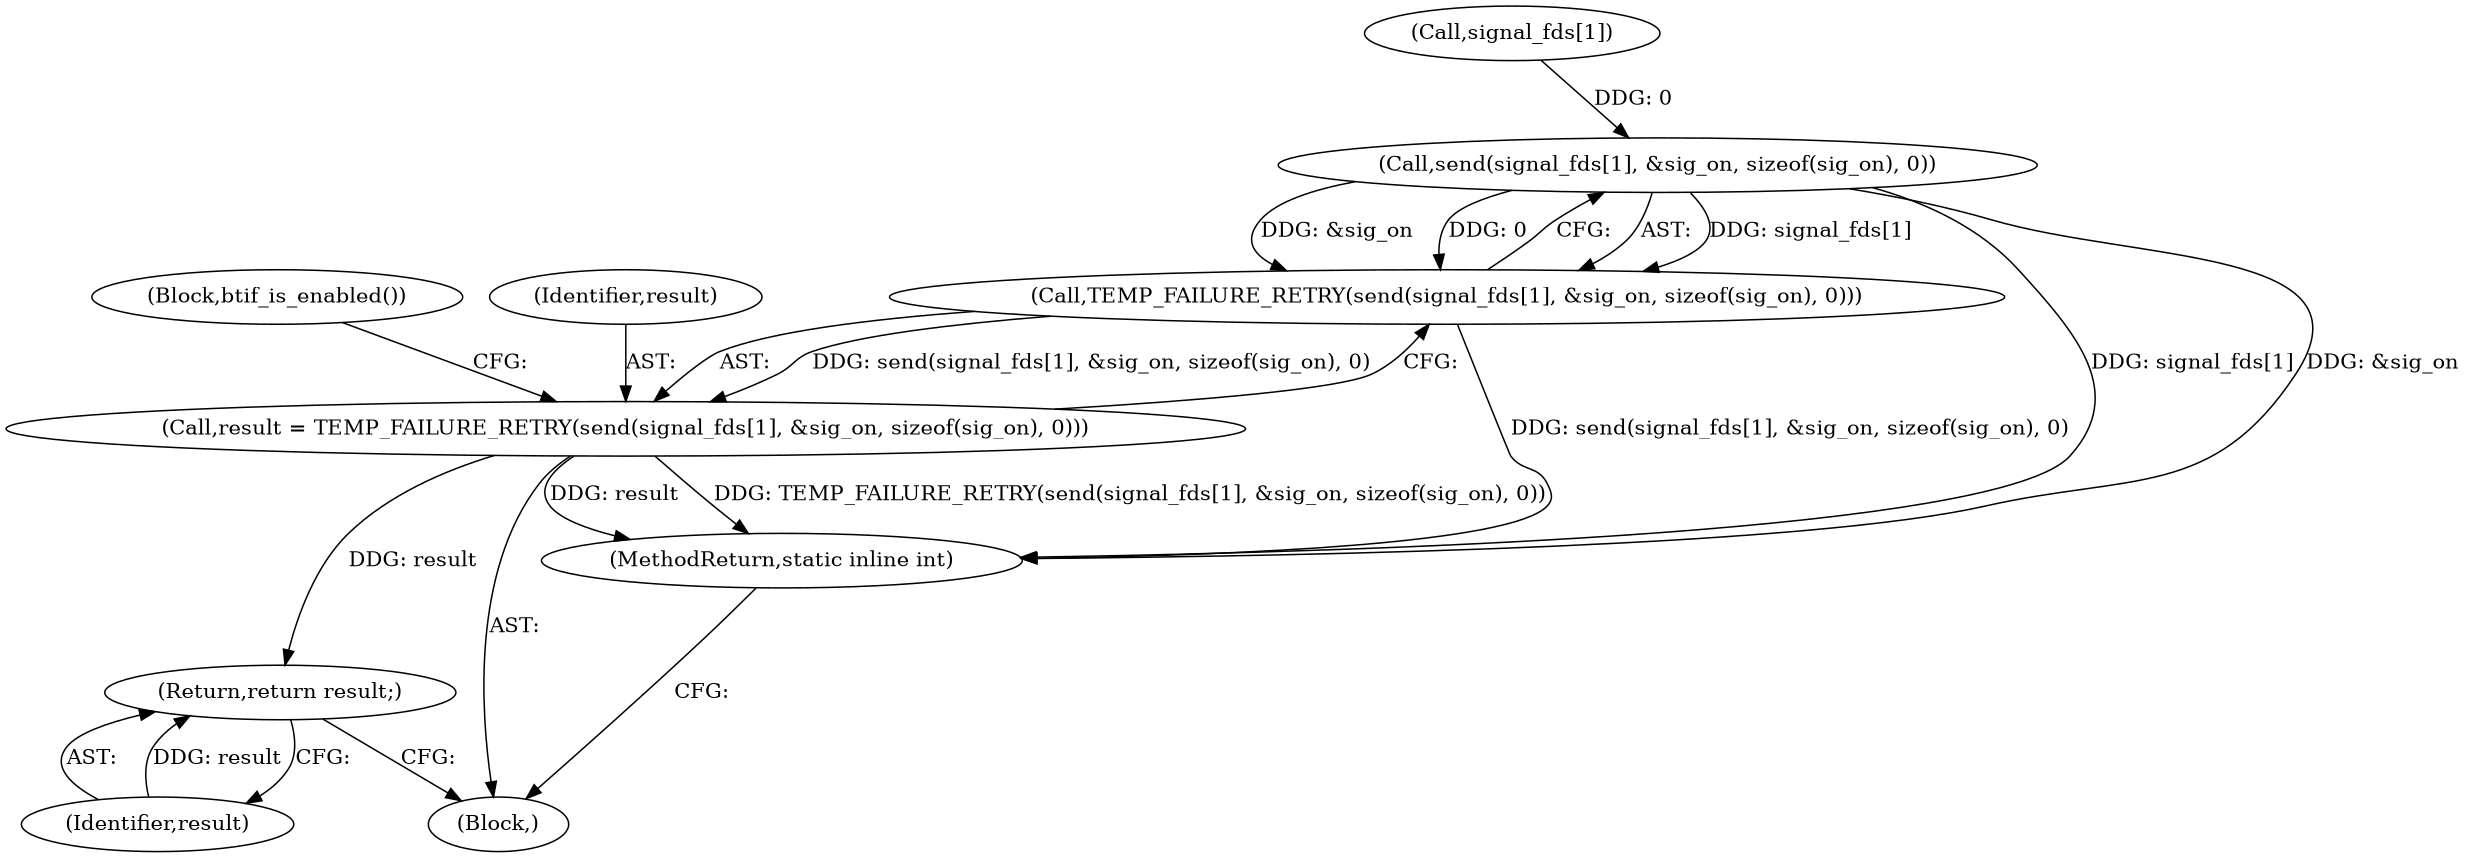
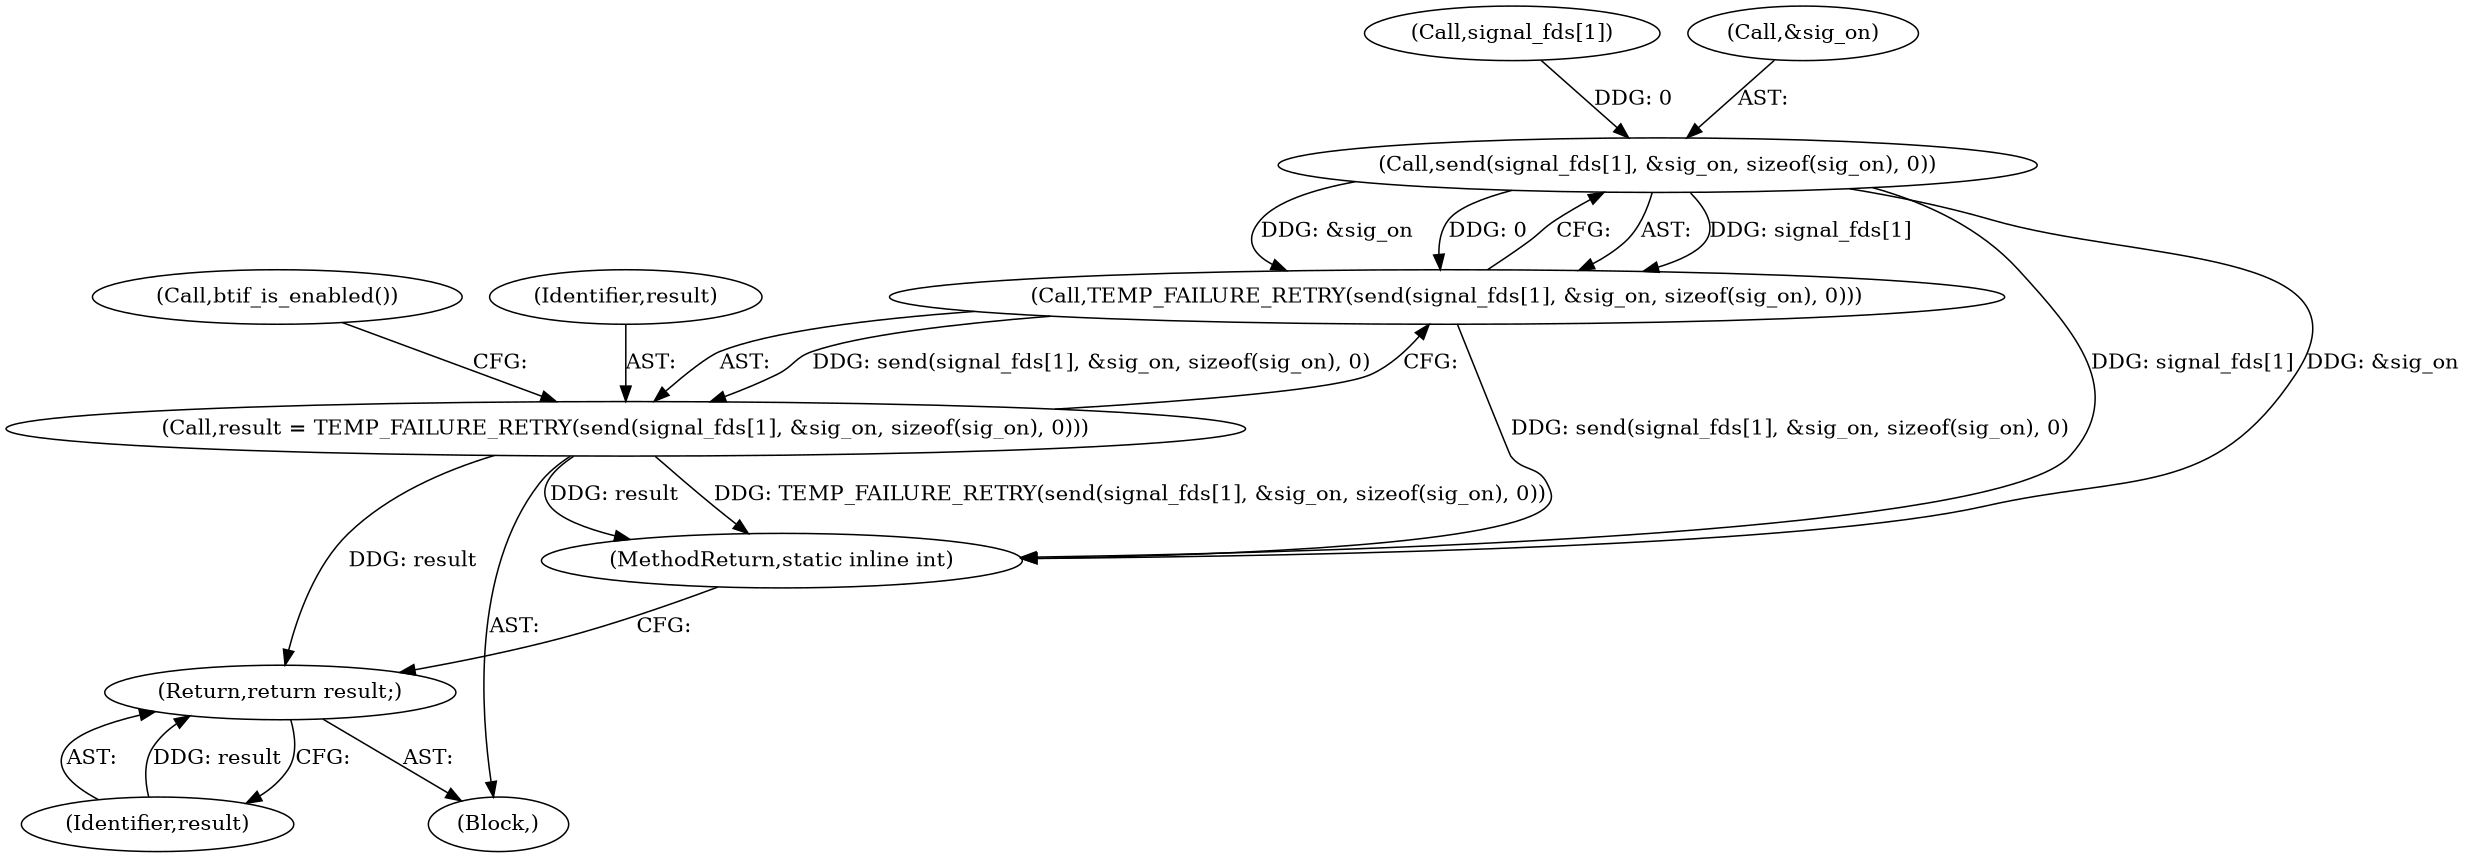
node "(Call,&sig_on)": added
node "(Block,btif_is_enabled())": label "(Block,btif_is_enabled())" -> "(Call,btif_is_enabled())"
edge "(MethodReturn,static inline int)" -> "(Block,)": now "(MethodReturn,static inline int)" -> "(Return,return result;)"
edge "(Return,return result;)" -> "(Block,)": label "CFG: " -> "AST: "
